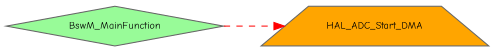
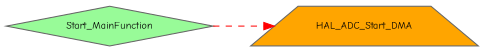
node "BswM_MainFunction": label "BswM_MainFunction" -> "Start_MainFunction"
